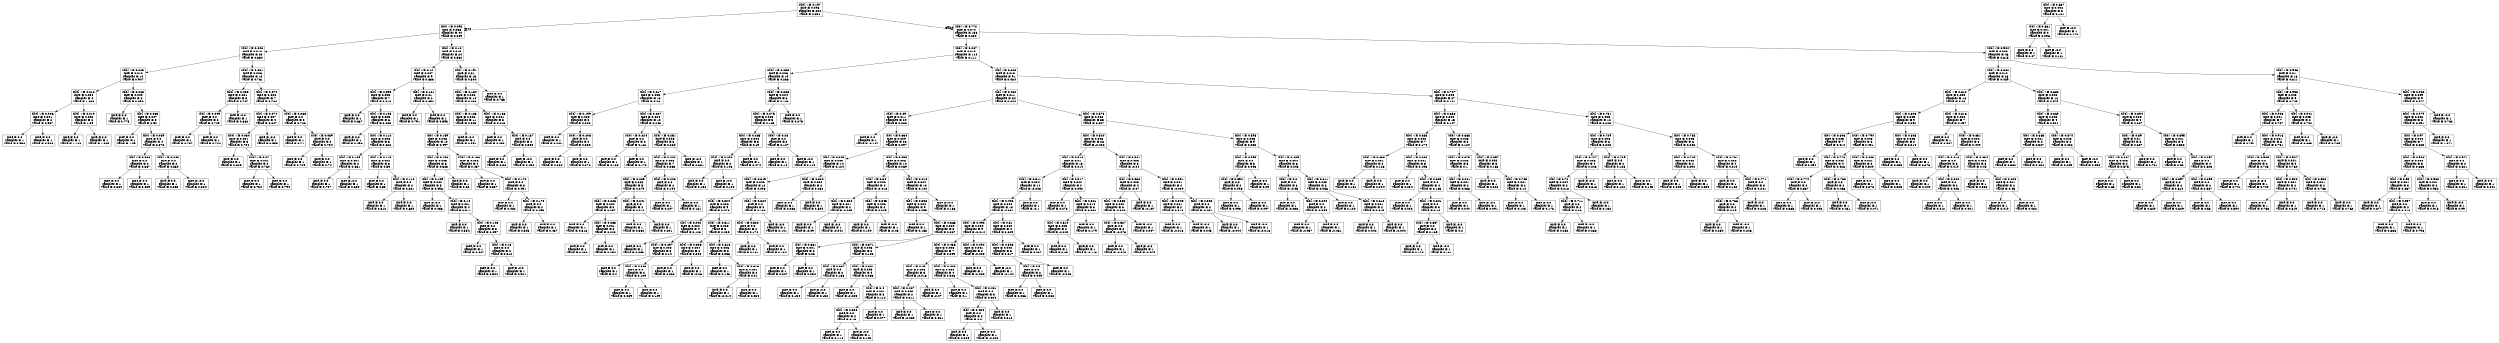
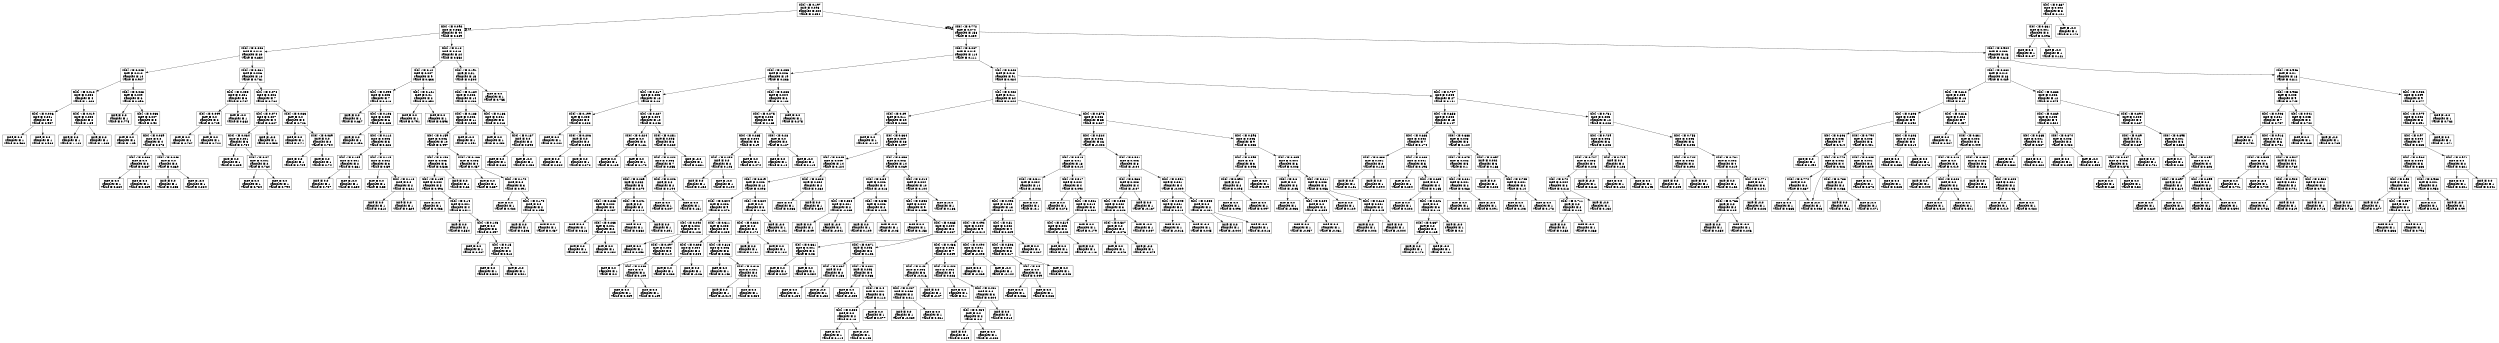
edge "mse = 0.0 samples = 1 value = 0.593" -> "X[0] <= 0.159 mse = 0.006 samples = 10 value = 0.497": now "X[0] <= 0.183 mse = 0.006 samples = 11 value = 0.505" -> "X[0] <= 0.159 mse = 0.006 samples = 10 value = 0.497"
edge "X[0] <= 0.778 mse = 0.002 samples = 4 value = 0.426" -> "X[0] <= 0.783 mse = 0.0 samples = 2 value = 0.466": now "X[0] <= 0.778 mse = 0.002 samples = 4 value = 0.426" -> "mse = -0.0 samples = 1 value = 0.408"
node "X[0] <= 0.311 mse = 0.005 value = 5 value = 0.035": label "X[0] <= 0.311 mse = 0.005 value = 5 value = 0.035" -> "X[0] <= 0.311 mse = 0.005 samples = 5 value = 0.035"
